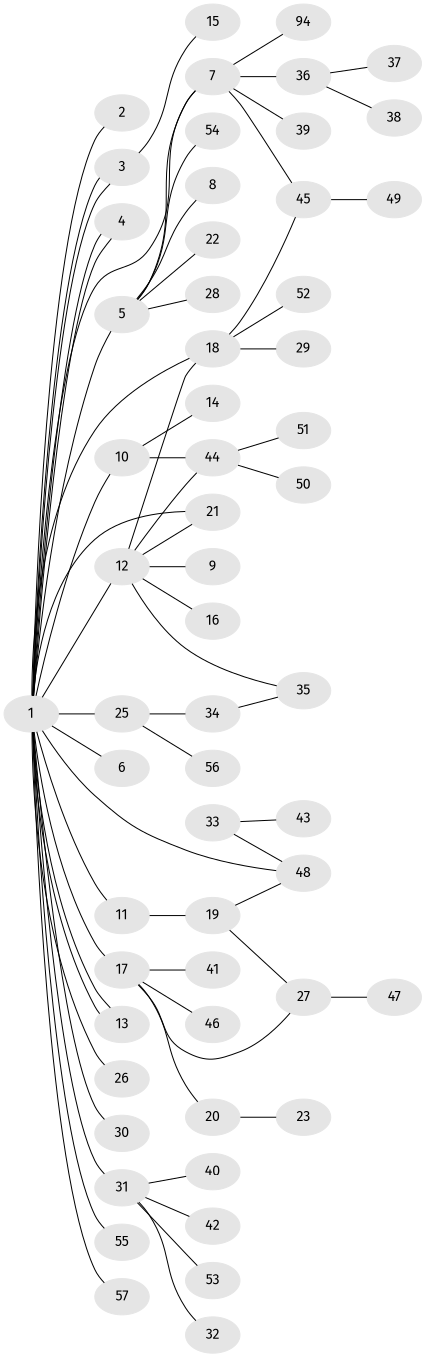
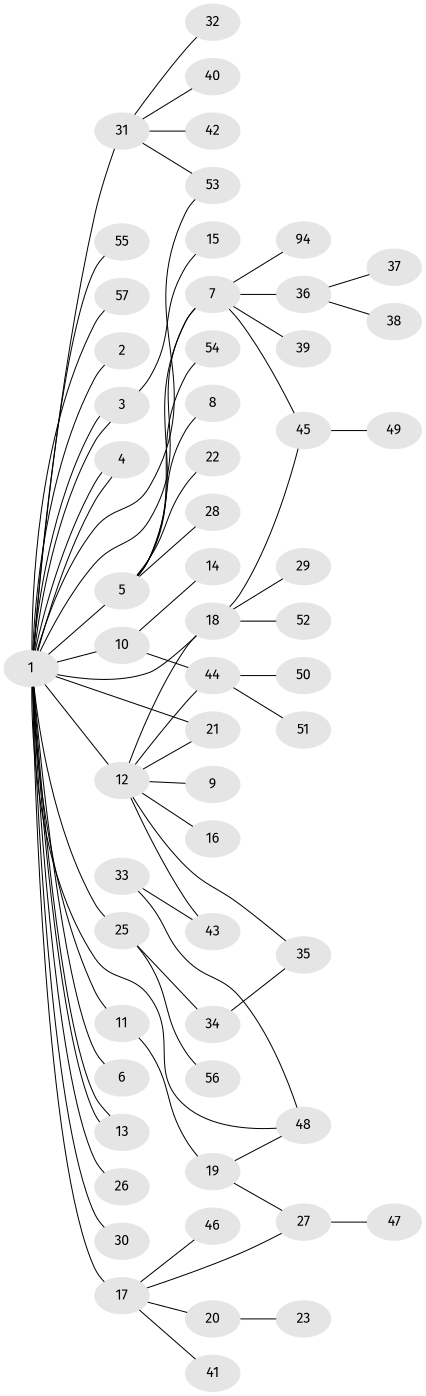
edge "53" -- "1": added
edge "12" -- "43": added
